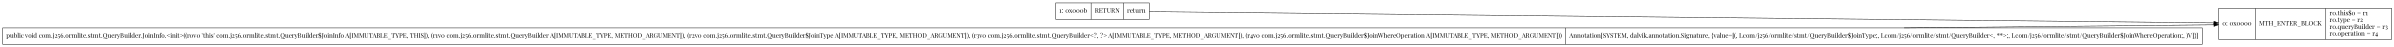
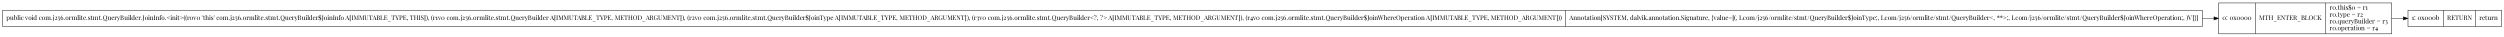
edge "1: 0x000b" -> "0: 0x0000": reversed
